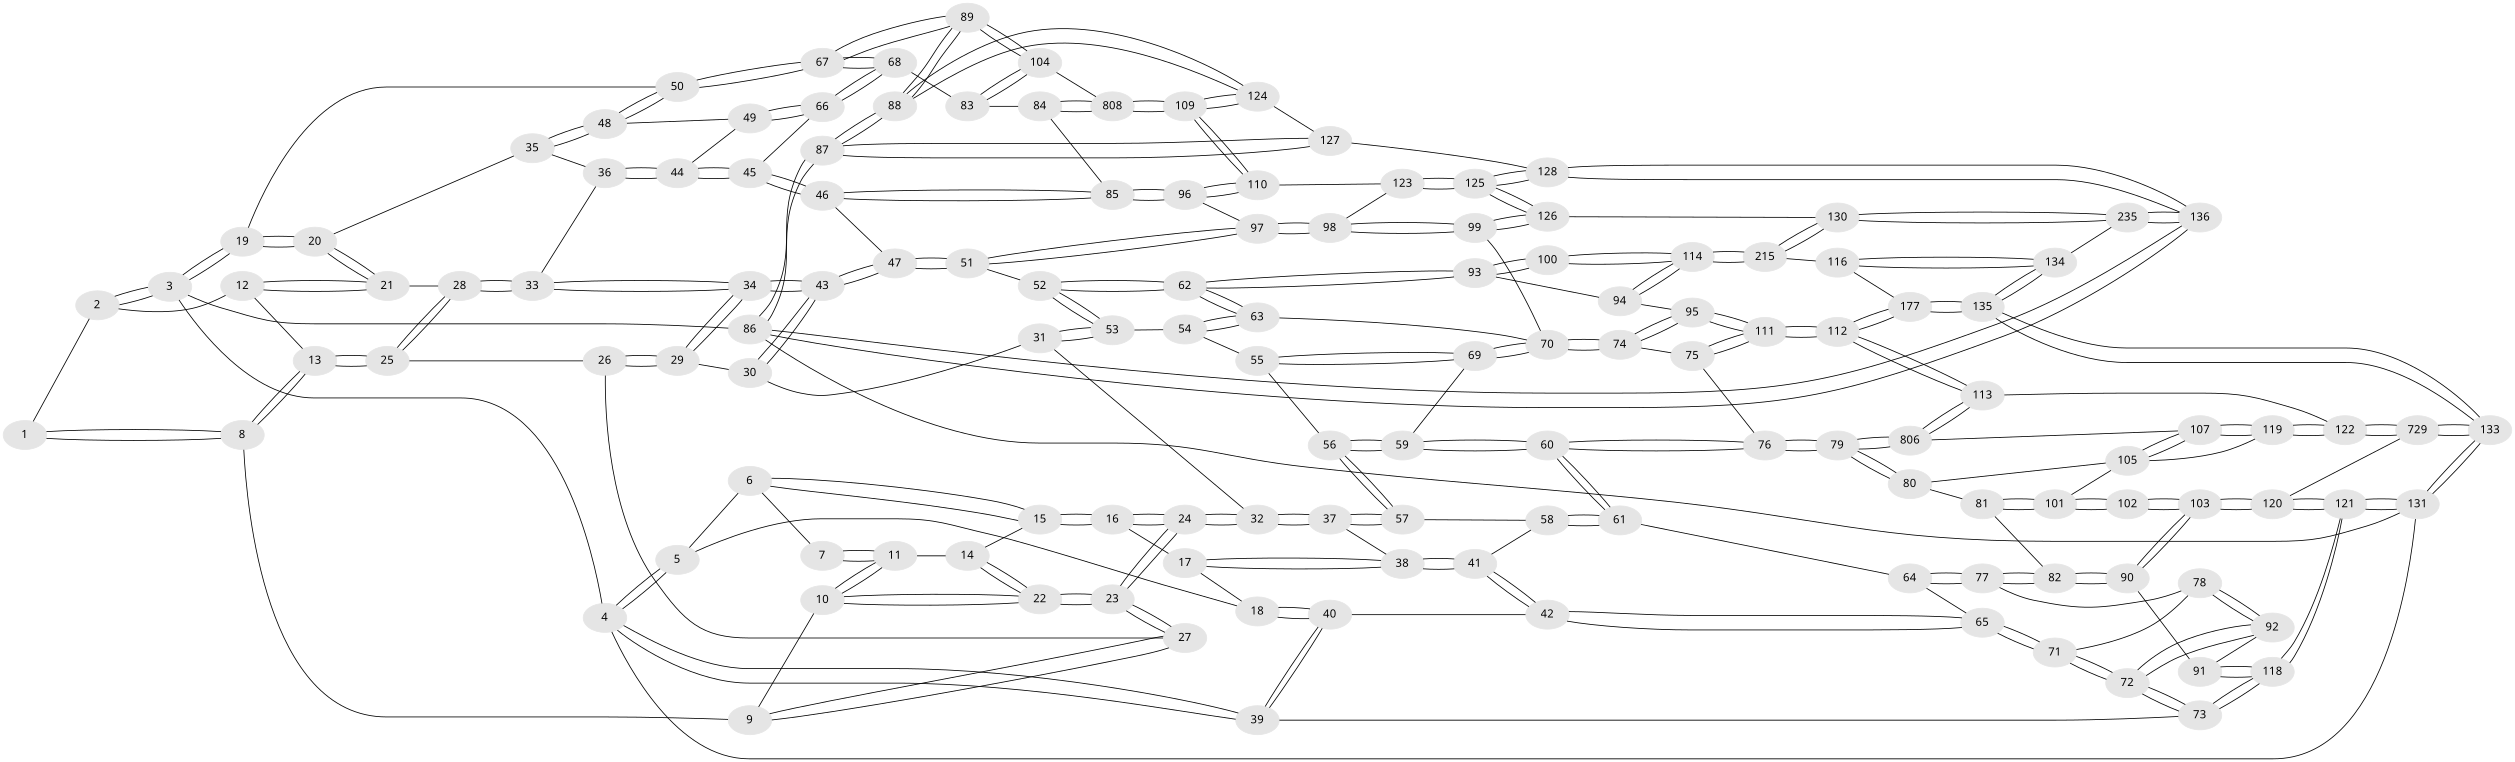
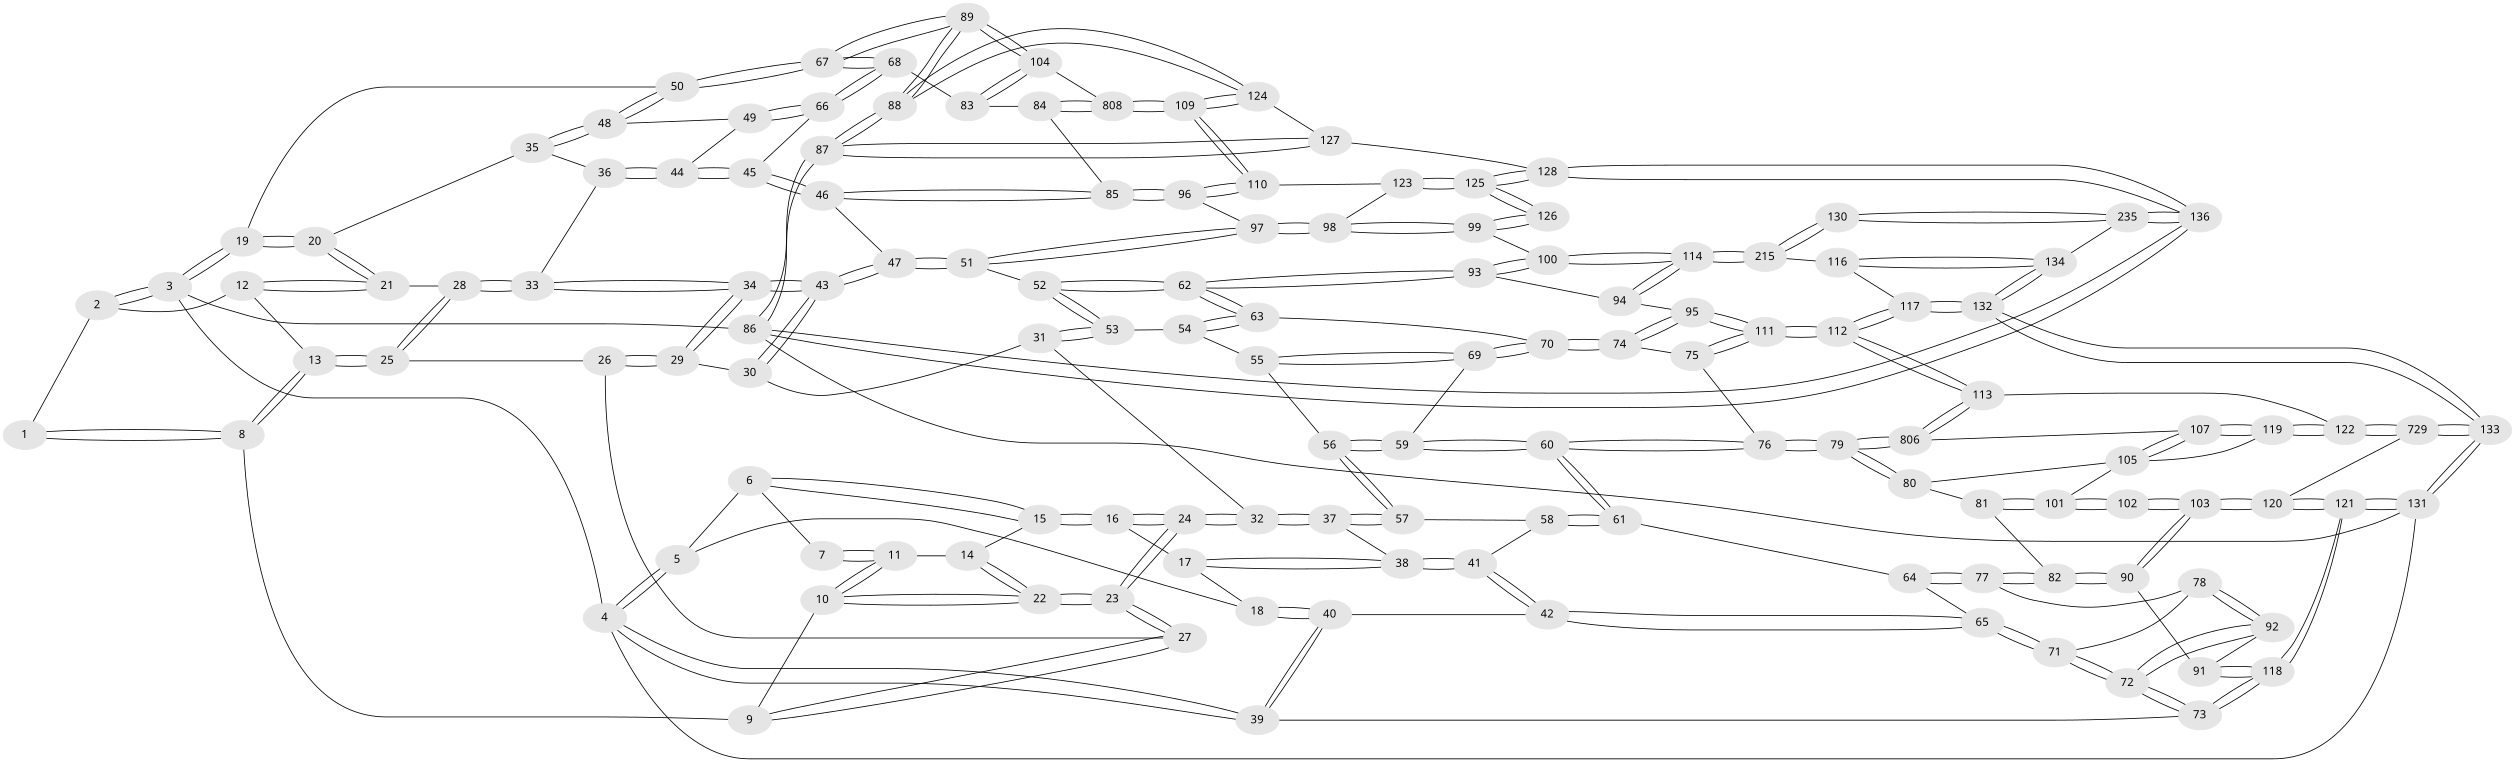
edge "126" -- "130": removed
edge "99" -- "70": now "99" -- "100"
node "177": label "177" -> "117"
node "135": label "135" -> "132"
